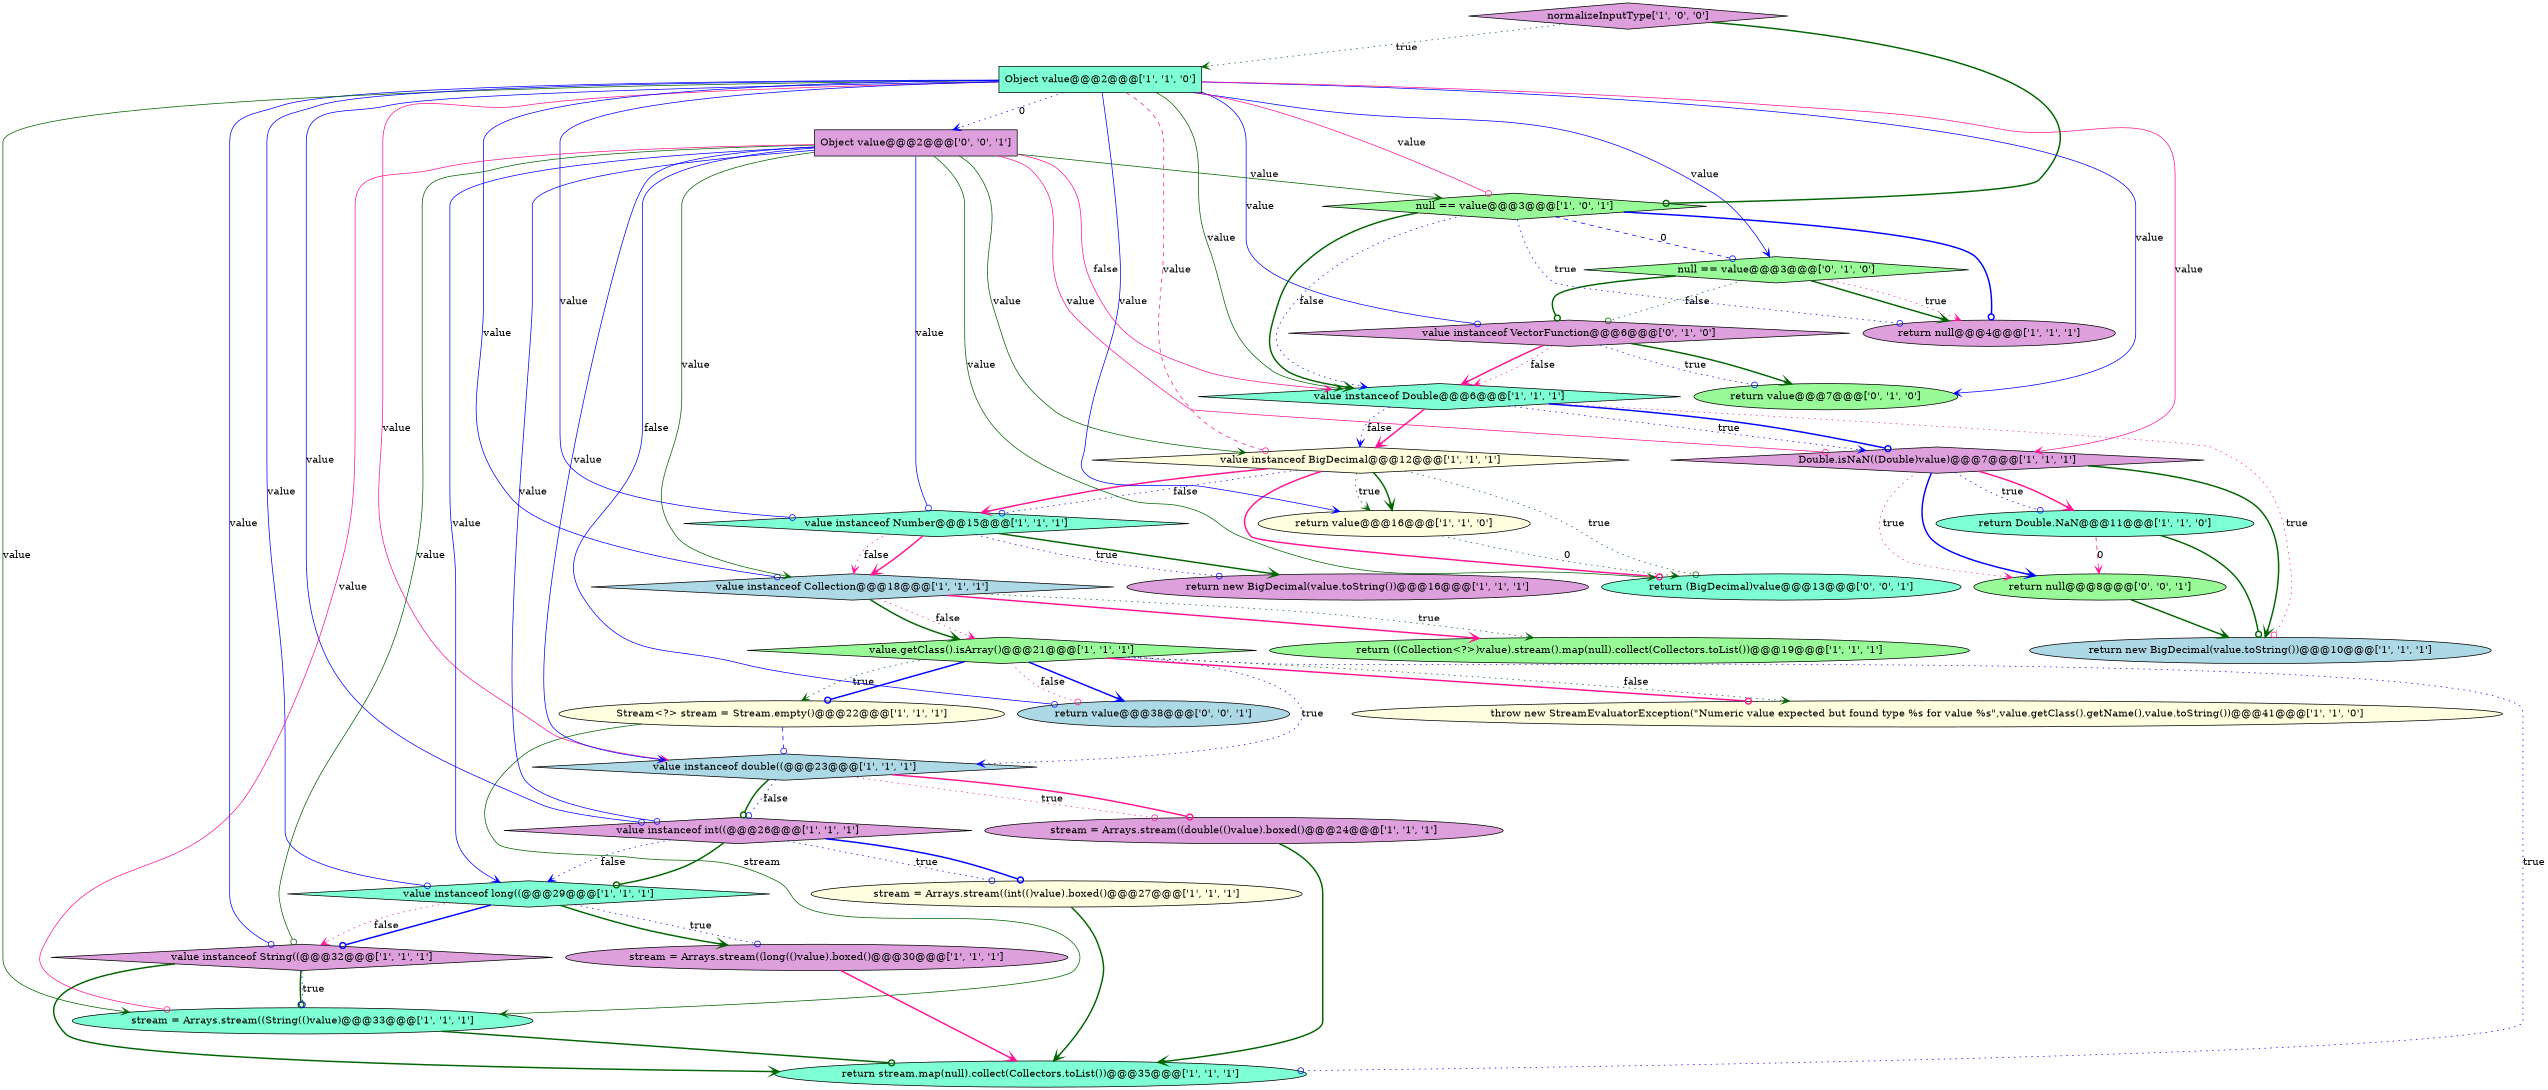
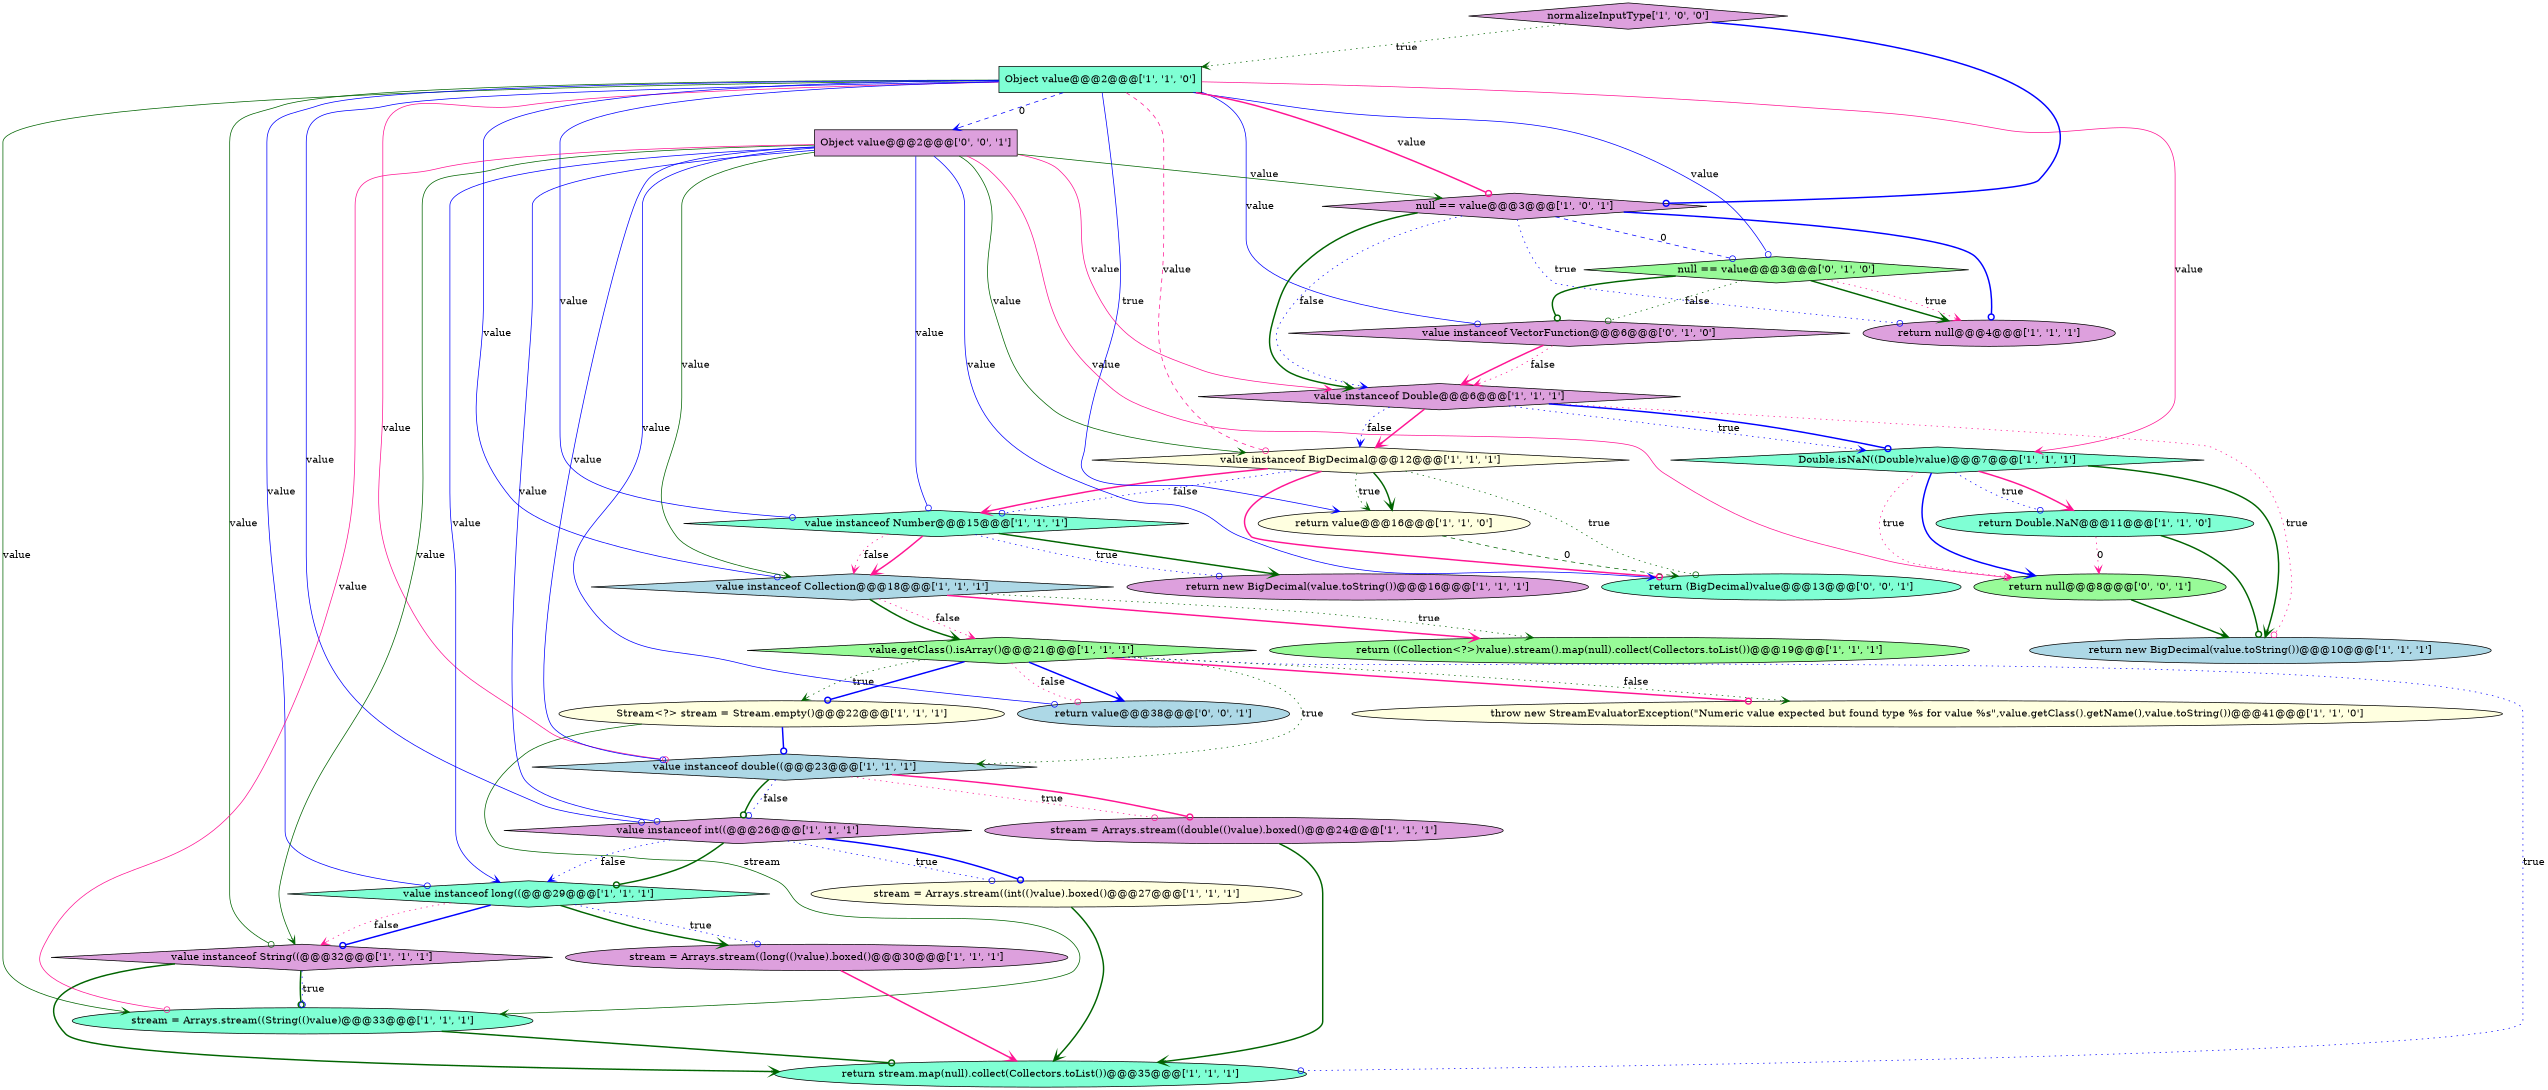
edge "Object value@@@2@@@['1', '1', '0']" -> "Object value@@@2@@@['0', '0', '1']": style dotted -> dashed
edge "Object value@@@2@@@['1', '1', '0']" -> "null == value@@@3@@@['0', '1', '0']": arrowhead vee -> odot
edge "Object value@@@2@@@['1', '1', '0']" -> "null == value@@@3@@@['1', '0', '1']": style solid -> bold
edge "Object value@@@2@@@['1', '1', '0']" -> "value instanceof String((@@@32@@@['1', '1', '1']": color blue -> darkgreen
edge "normalizeInputType['1', '0', '0']" -> "null == value@@@3@@@['1', '0', '1']": color darkgreen -> blue
node "null == value@@@3@@@['1', '0', '1']": fillcolor palegreen -> plum
edge "Object value@@@2@@@['1', '1', '0']" -> "value instanceof double((@@@23@@@['1', '1', '1']": arrowhead vee -> odot
edge "Object value@@@2@@@['1', '1', '0']" -> "value instanceof Double@@@6@@@['1', '1', '1']": removed, label "value"
edge "Object value@@@2@@@['0', '0', '1']" -> "value instanceof Double@@@6@@@['1', '1', '1']": label "false" -> "value"
edge "Object value@@@2@@@['1', '1', '0']" -> "return value@@@16@@@['1', '1', '0']": label "value" -> "true"
edge "Object value@@@2@@@['0', '0', '1']" -> "value instanceof String((@@@32@@@['1', '1', '1']": arrowhead odot -> vee
node "value instanceof Double@@@6@@@['1', '1', '1']": fillcolor aquamarine -> plum
node "return value@@@7@@@['0', '1', '0']": removed
edge "Object value@@@2@@@['0', '0', '1']" -> "Double.isNaN((Double)value)@@@7@@@['1', '1', '1']": now "Object value@@@2@@@['0', '0', '1']" -> "return null@@@8@@@['0', '0', '1']"
edge "Object value@@@2@@@['0', '0', '1']" -> "value instanceof double((@@@23@@@['1', '1', '1']": arrowhead vee -> odot
edge "Object value@@@2@@@['0', '0', '1']" -> "return value@@@38@@@['0', '0', '1']": label "false" -> "value"
node "Double.isNaN((Double)value)@@@7@@@['1', '1', '1']": fillcolor plum -> aquamarine
edge "Object value@@@2@@@['0', '0', '1']" -> "return (BigDecimal)value@@@13@@@['0', '0', '1']": color darkgreen -> blue
edge "return Double.NaN@@@11@@@['1', '1', '0']" -> "return null@@@8@@@['0', '0', '1']": style dashed -> dotted
edge "return value@@@16@@@['1', '1', '0']" -> "return (BigDecimal)value@@@13@@@['0', '0', '1']": style dotted -> dashed
edge "Stream<?> stream = Stream.empty()@@@22@@@['1', '1', '1']" -> "value instanceof double((@@@23@@@['1', '1', '1']": style dashed -> bold
edge "value.getClass().isArray()@@@21@@@['1', '1', '1']" -> "value instanceof double((@@@23@@@['1', '1', '1']": color blue -> darkgreen
